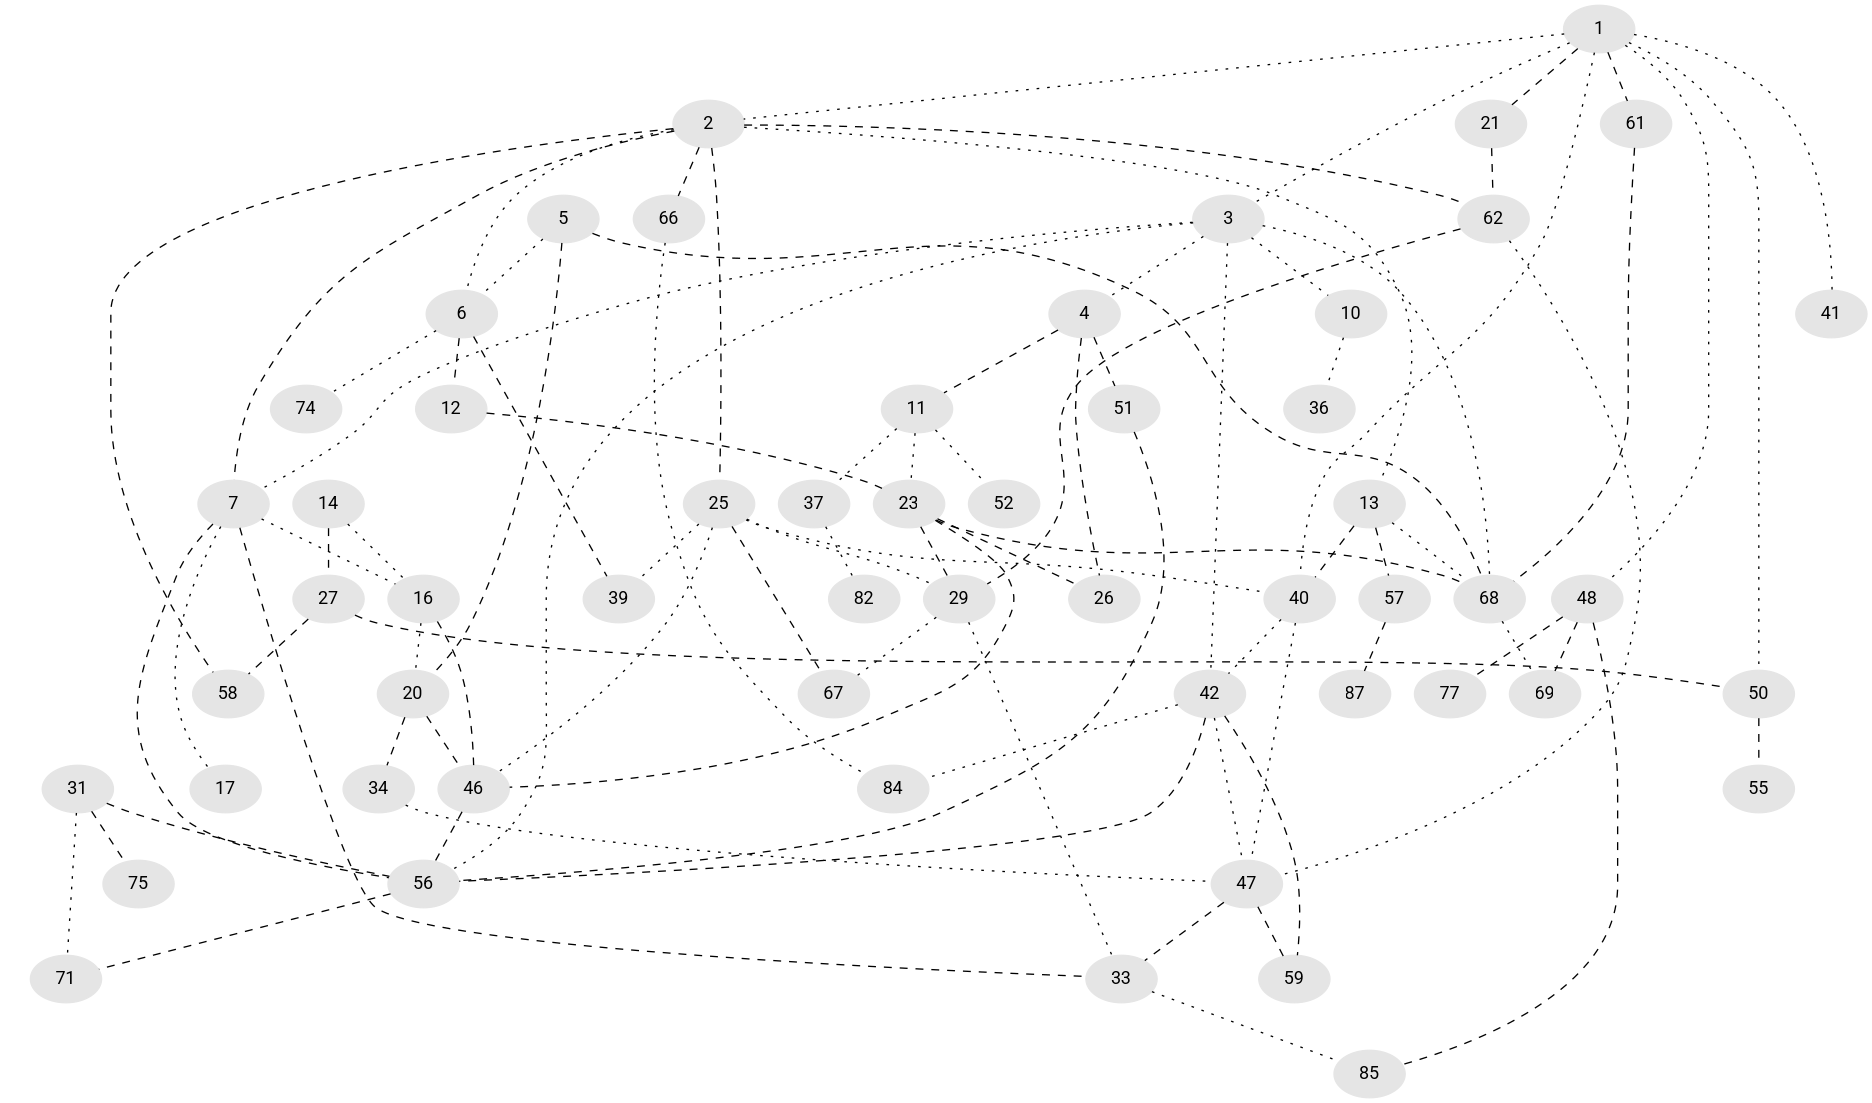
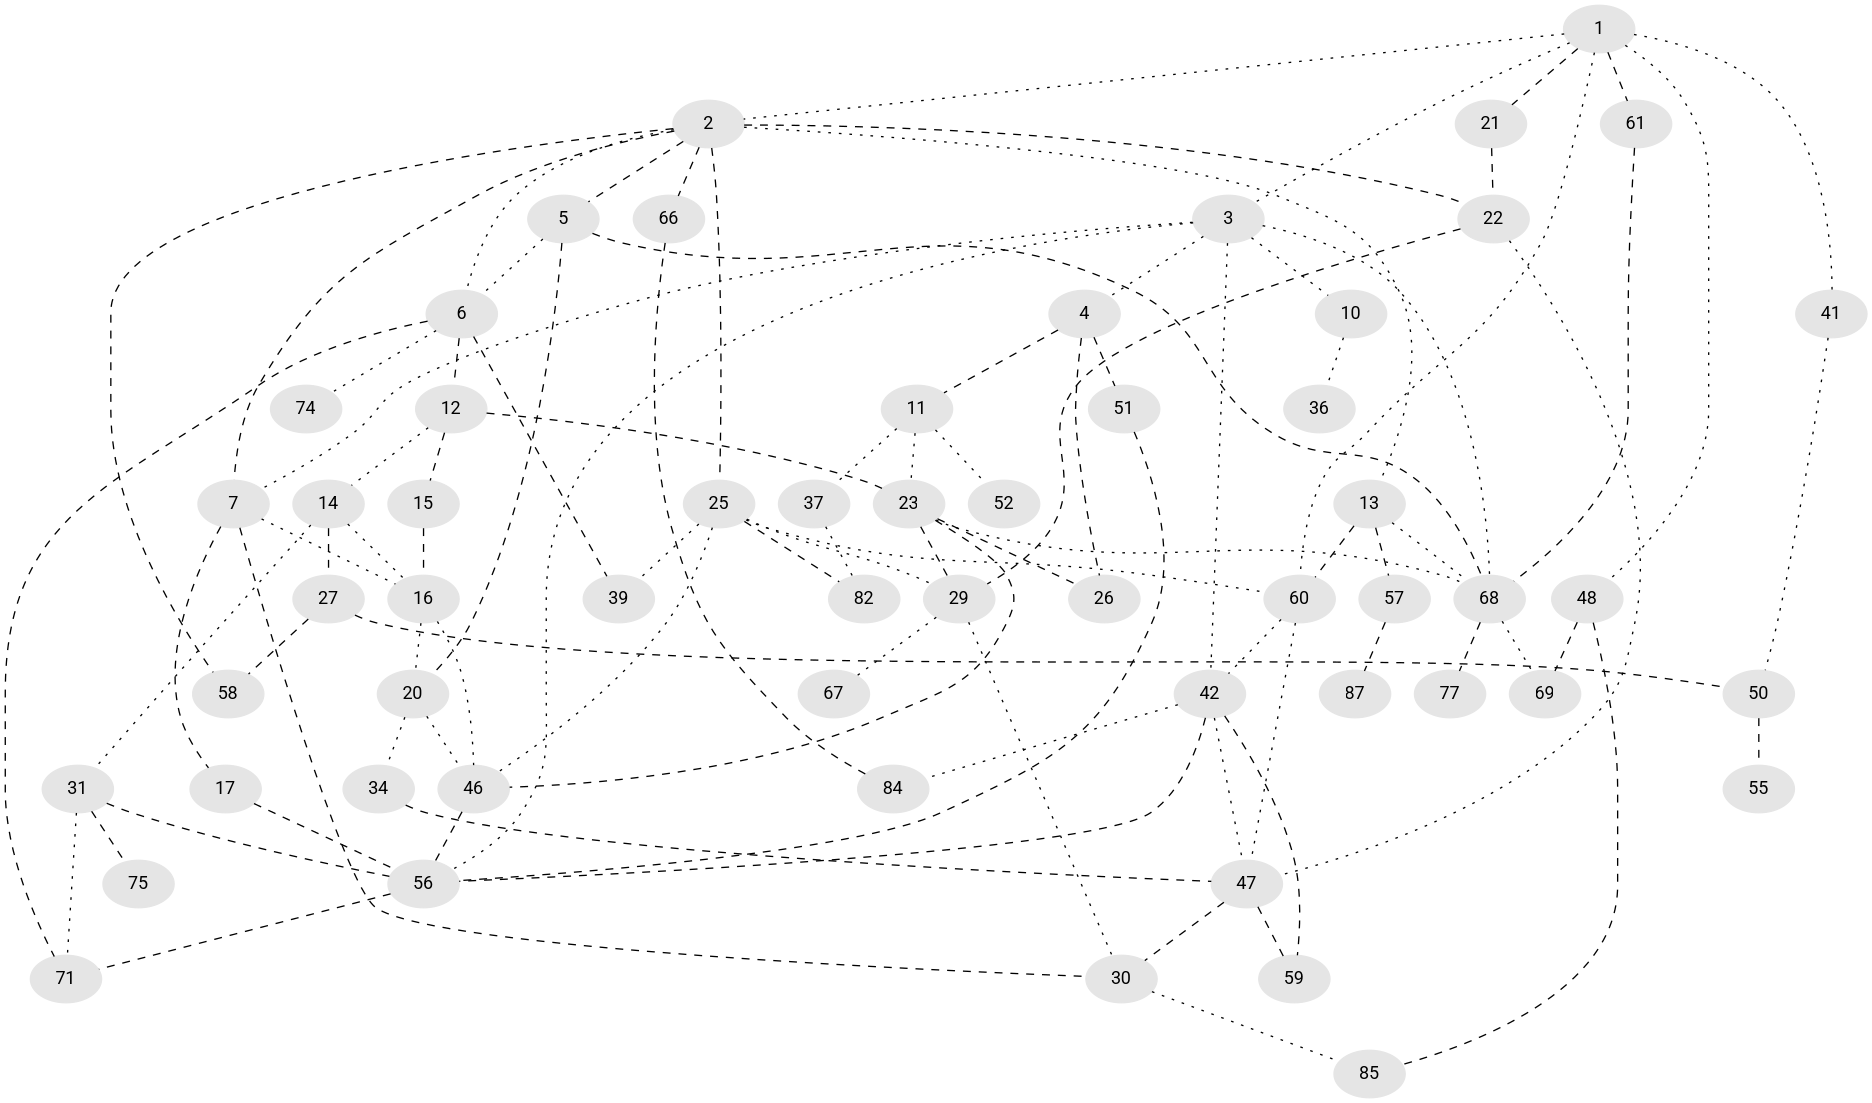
edge "2" -- "5": added
node "62": label "62" -> "22"
edge "1" -- "50": now "41" -- "50"
edge "12" -- "14": added
node "15": added
edge "66" -- "84": style dotted -> dashed
edge "6" -- "71": added
edge "23" -- "68": style dashed -> dotted
edge "25" -- "67": now "25" -- "82"
node "40": label "40" -> "60"
edge "14" -- "31": added
edge "48" -- "77": now "68" -- "77"
edge "7" -- "17": style dotted -> dashed
edge "16" -- "46": style dashed -> dotted
edge "20" -- "34": style dashed -> dotted
edge "20" -- "46": style dashed -> dotted
edge "7" -- "56": now "17" -- "56"
edge "34" -- "47": style dotted -> dashed
node "33": label "33" -> "30"
